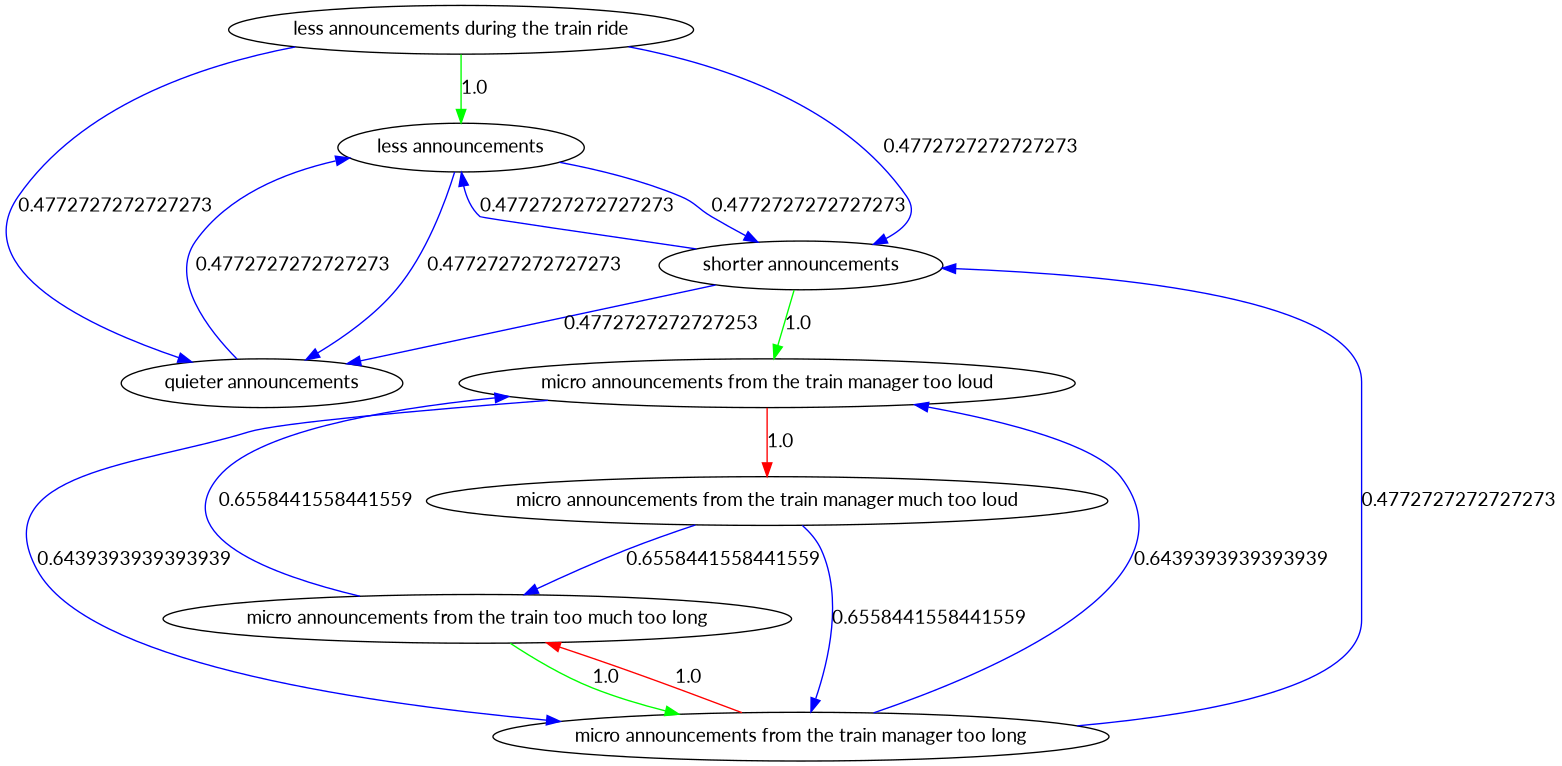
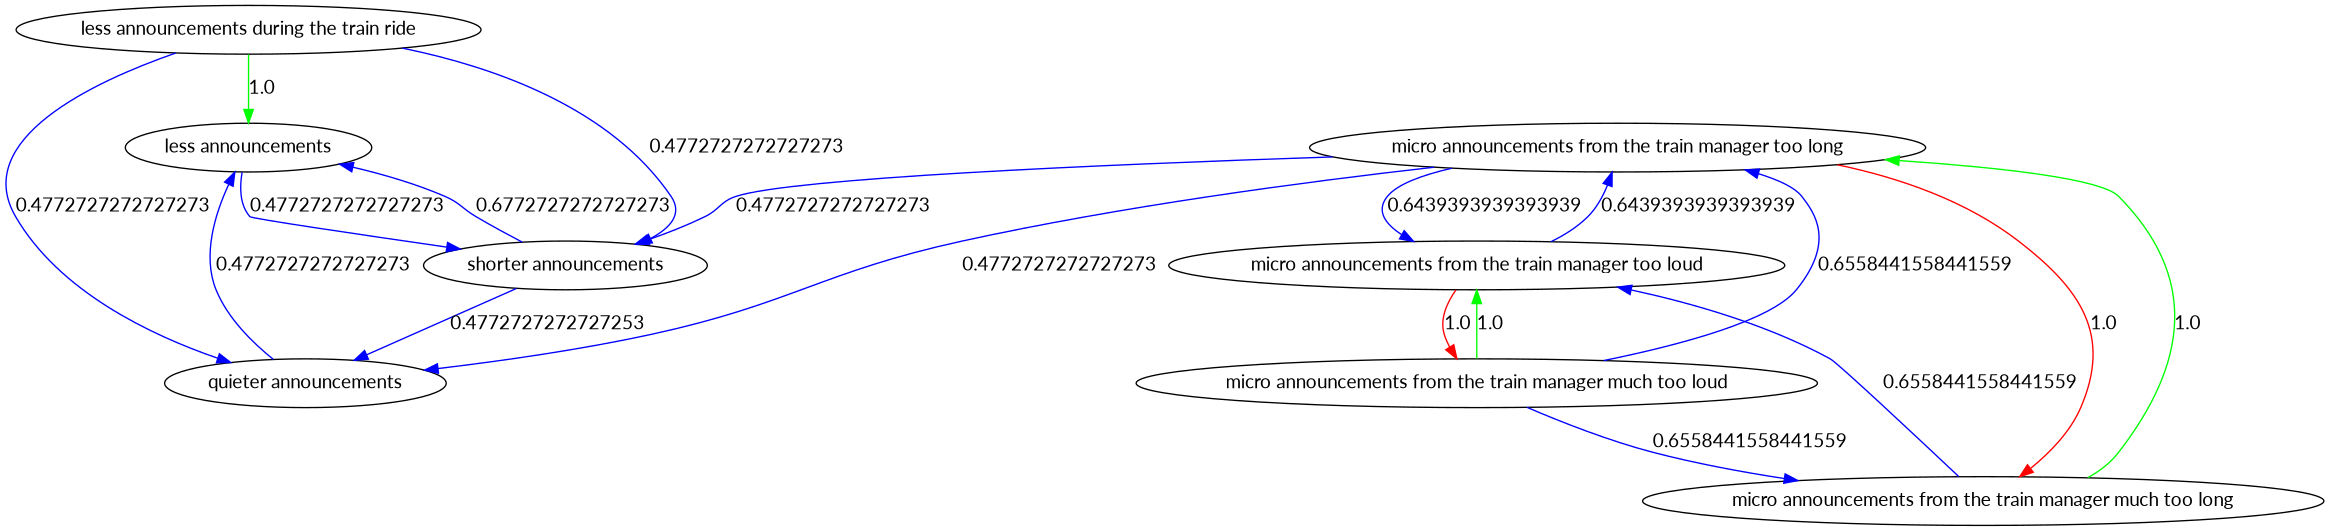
edge "shorter announcements" -> "less announcements": label "0.4772727272727273" -> "0.6772727272727273"
edge "less announcements" -> "quieter announcements": now "micro announcements from the train manager too long" -> "quieter announcements"
edge "shorter announcements" -> "micro announcements from the train manager too loud": now "micro announcements from the train manager much too loud" -> "micro announcements from the train manager too loud"
node "micro announcements from the train too much too long": label "micro announcements from the train too much too long" -> "micro announcements from the train manager much too long"
